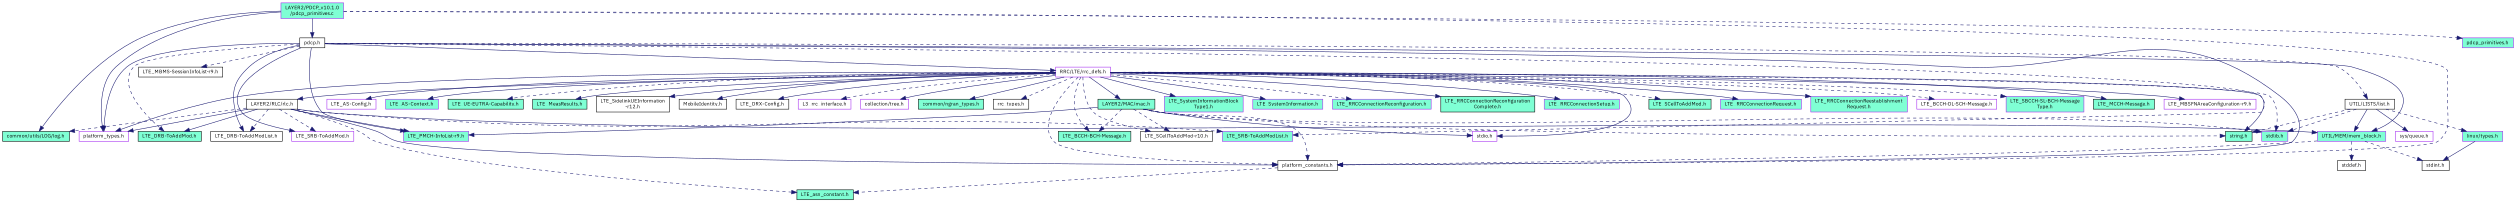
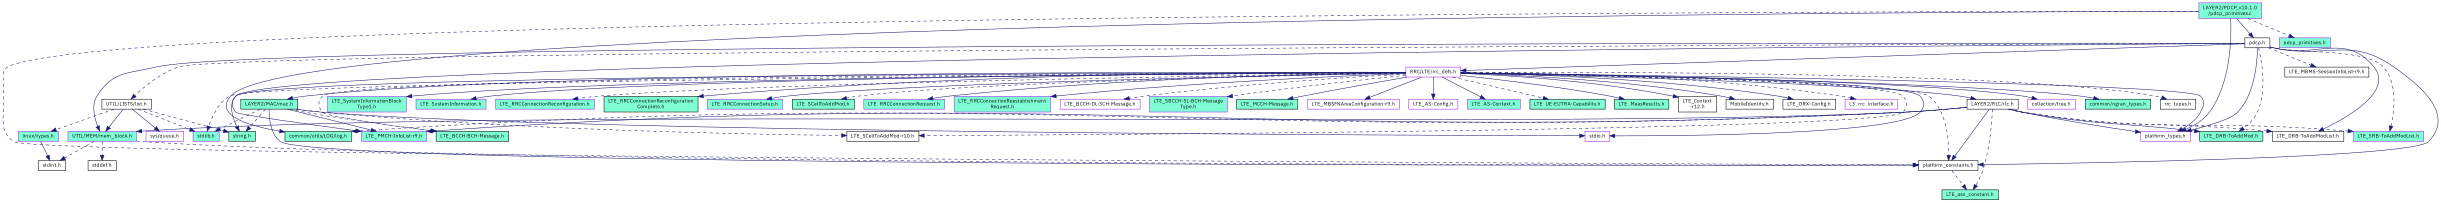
node "LTE_SidelinkUEInformation -r12.h": label "LTE_SidelinkUEInformation -r12.h" -> "LTE_Context -r12.h"
edge "LAYER2/MAC/mac.h" -> "platform_constants.h": style dashed -> solid
node "LTE_SRB-ToAddMod.h": removed
